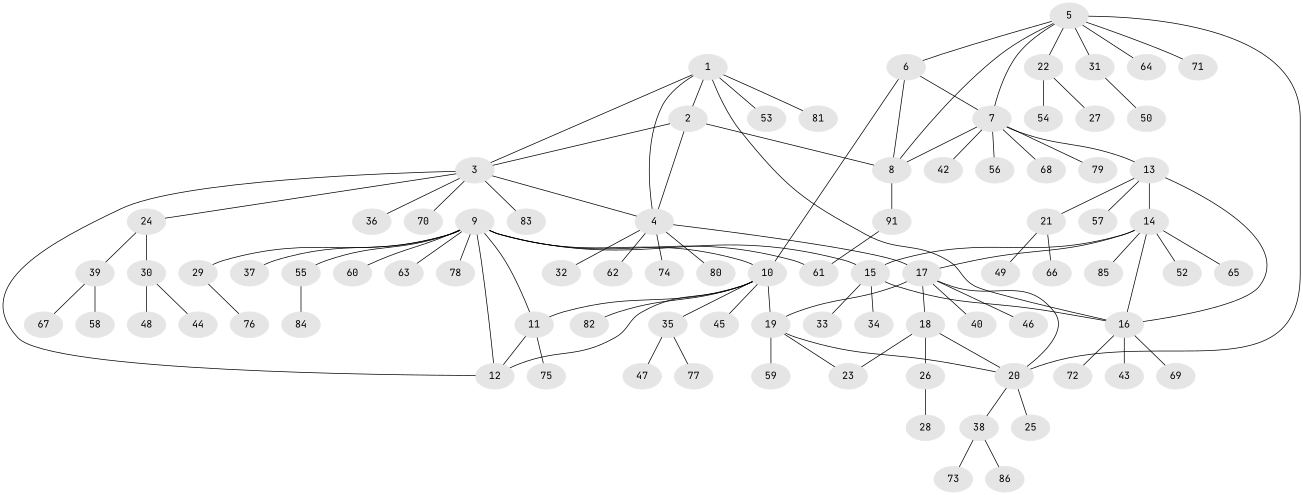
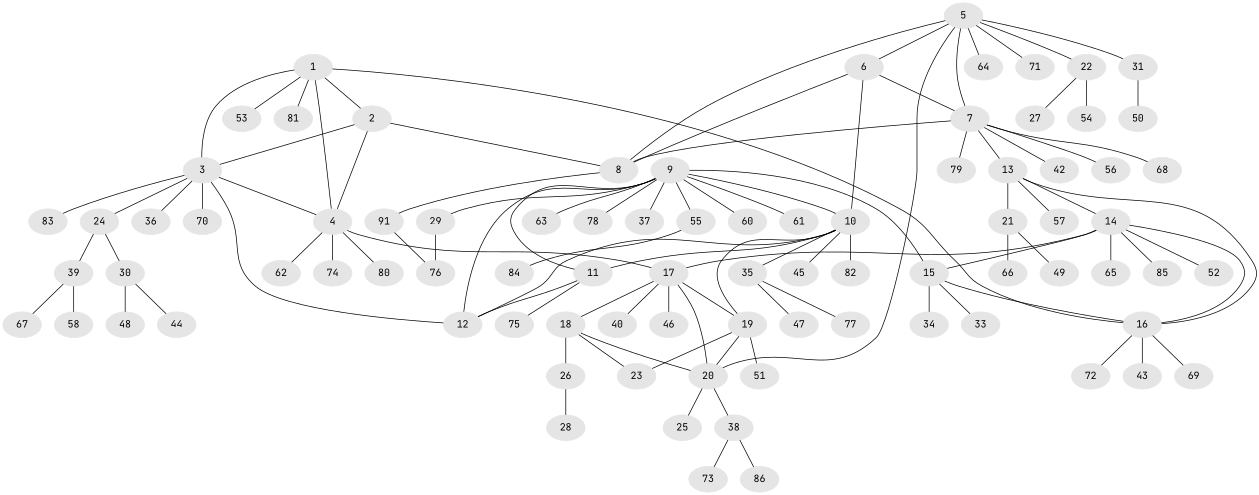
edge "91" -- "61": now "91" -- "76"
node "32": removed
node "59": label "59" -> "51"
